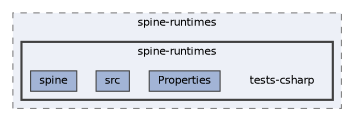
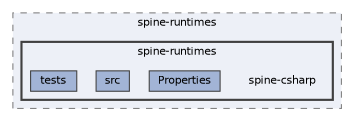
node "spine": label "spine" -> "tests"
node "tests-csharp": label "tests-csharp" -> "spine-csharp"
